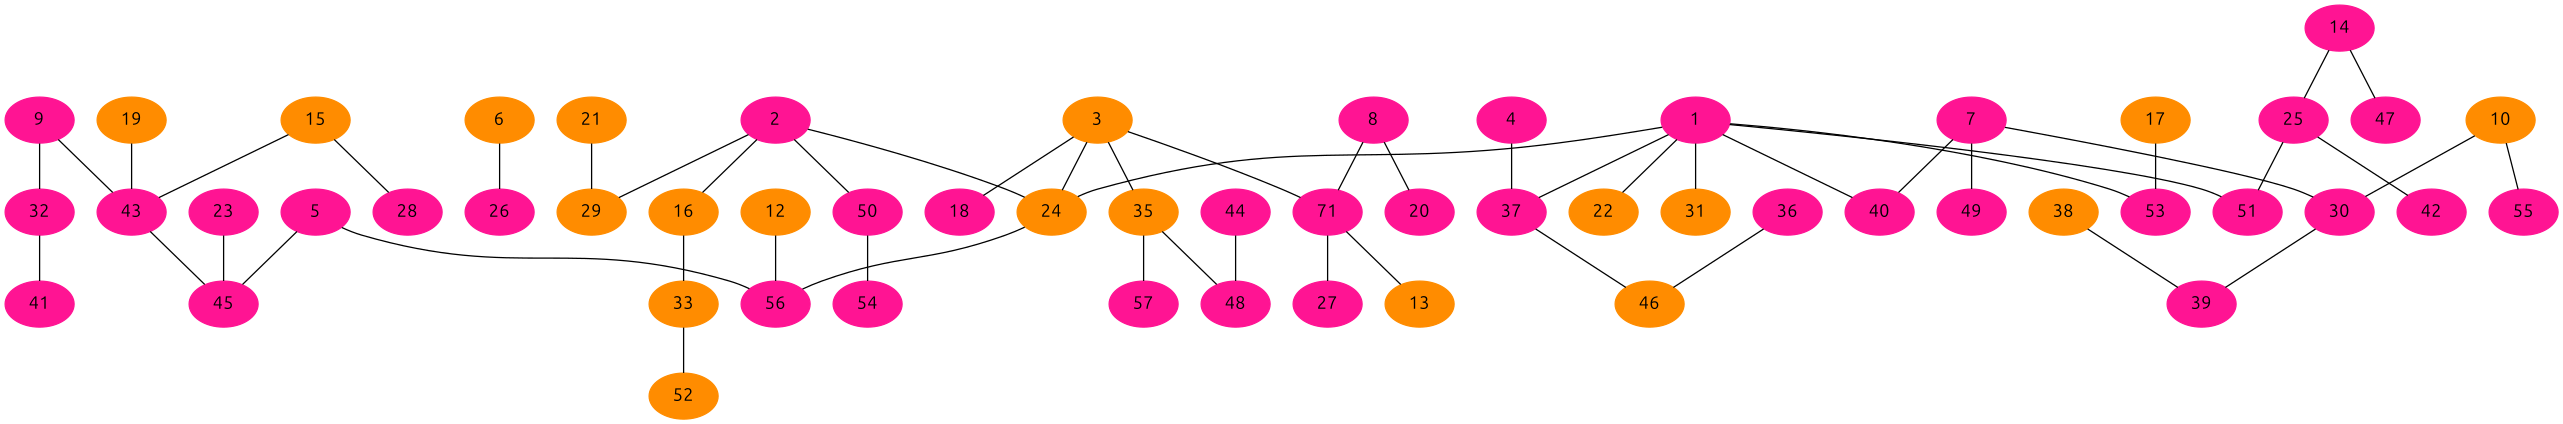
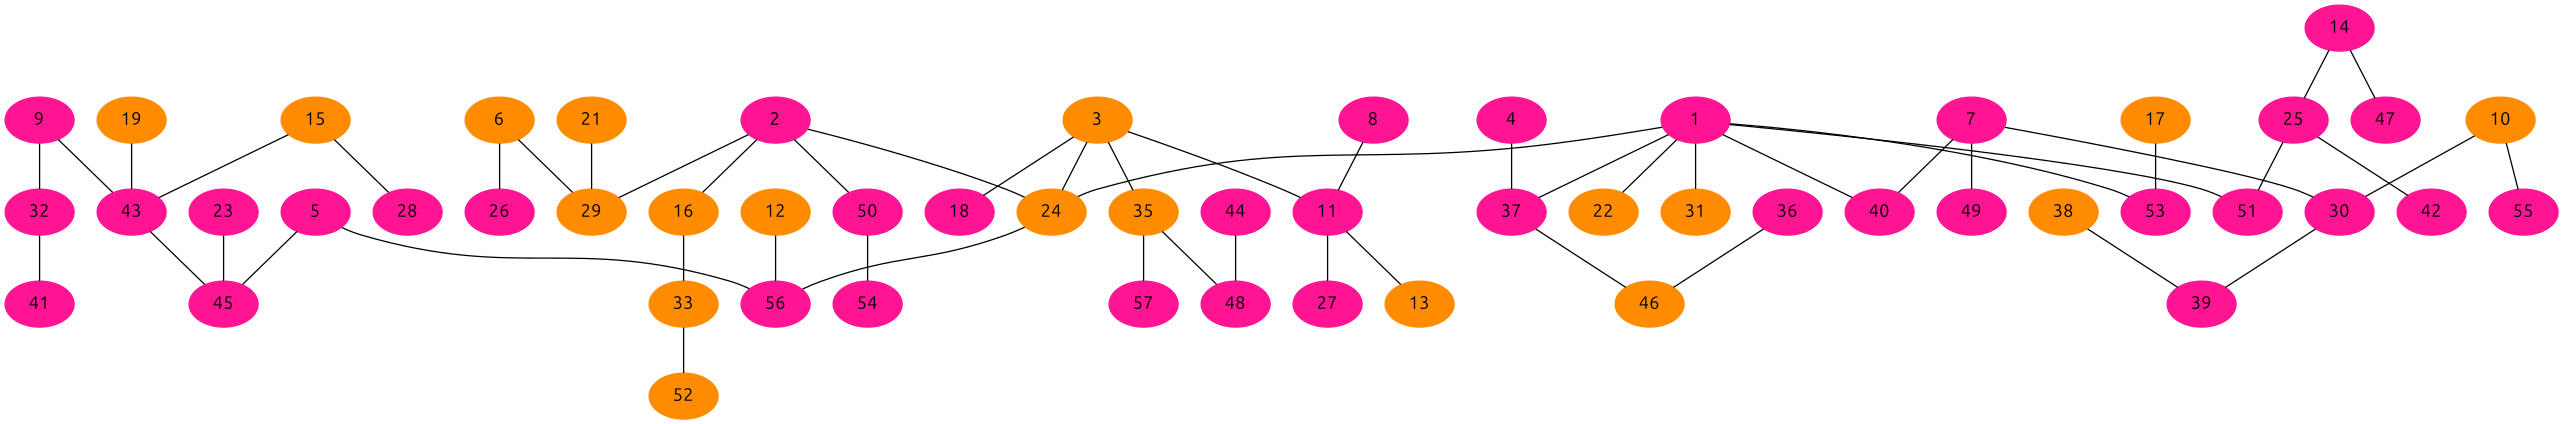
edge "6" -- "29": added
node "71": label "71" -> "11"
node "20": removed
